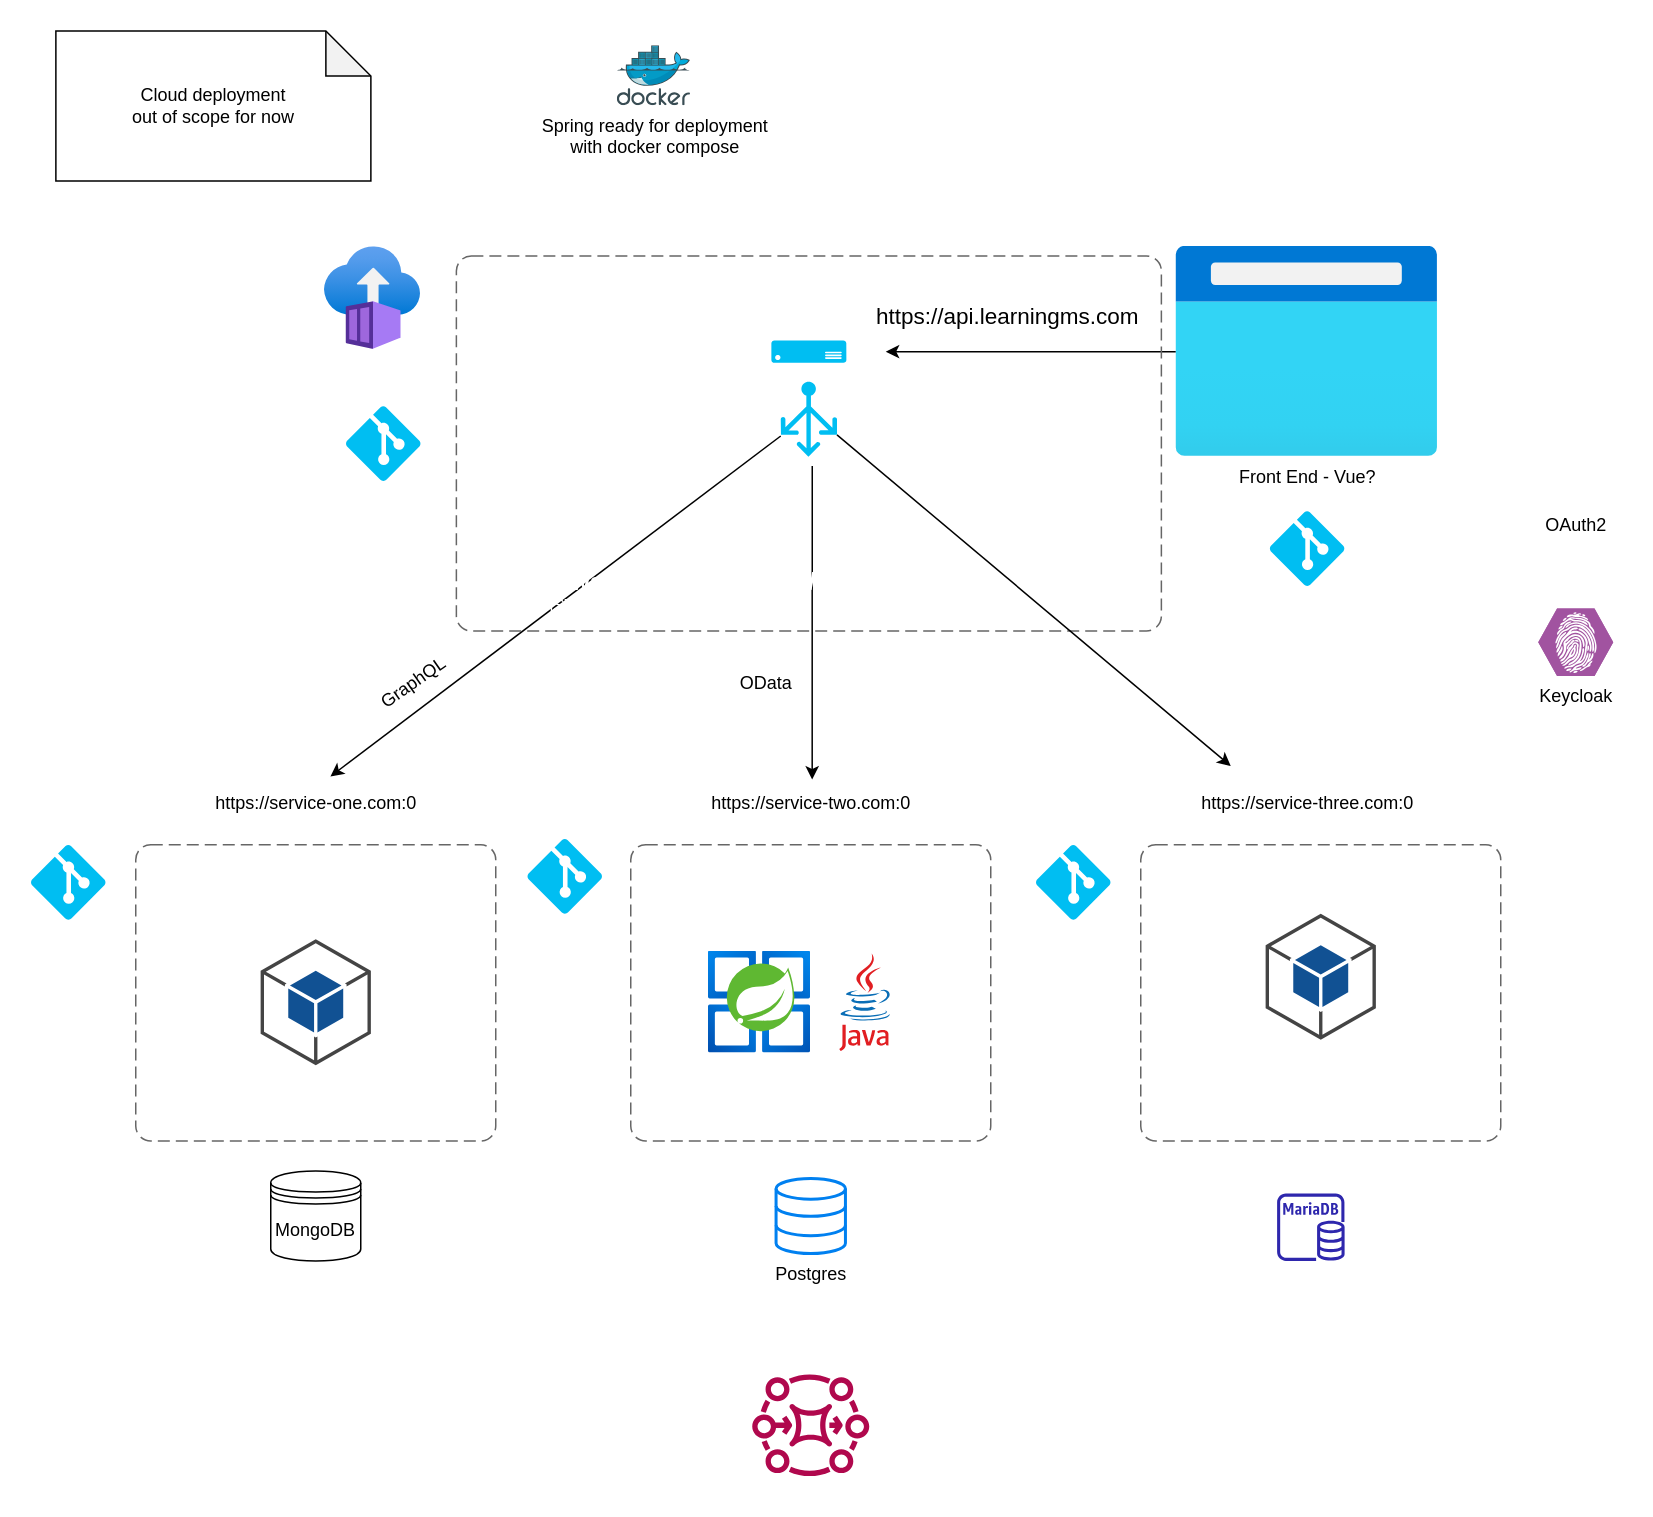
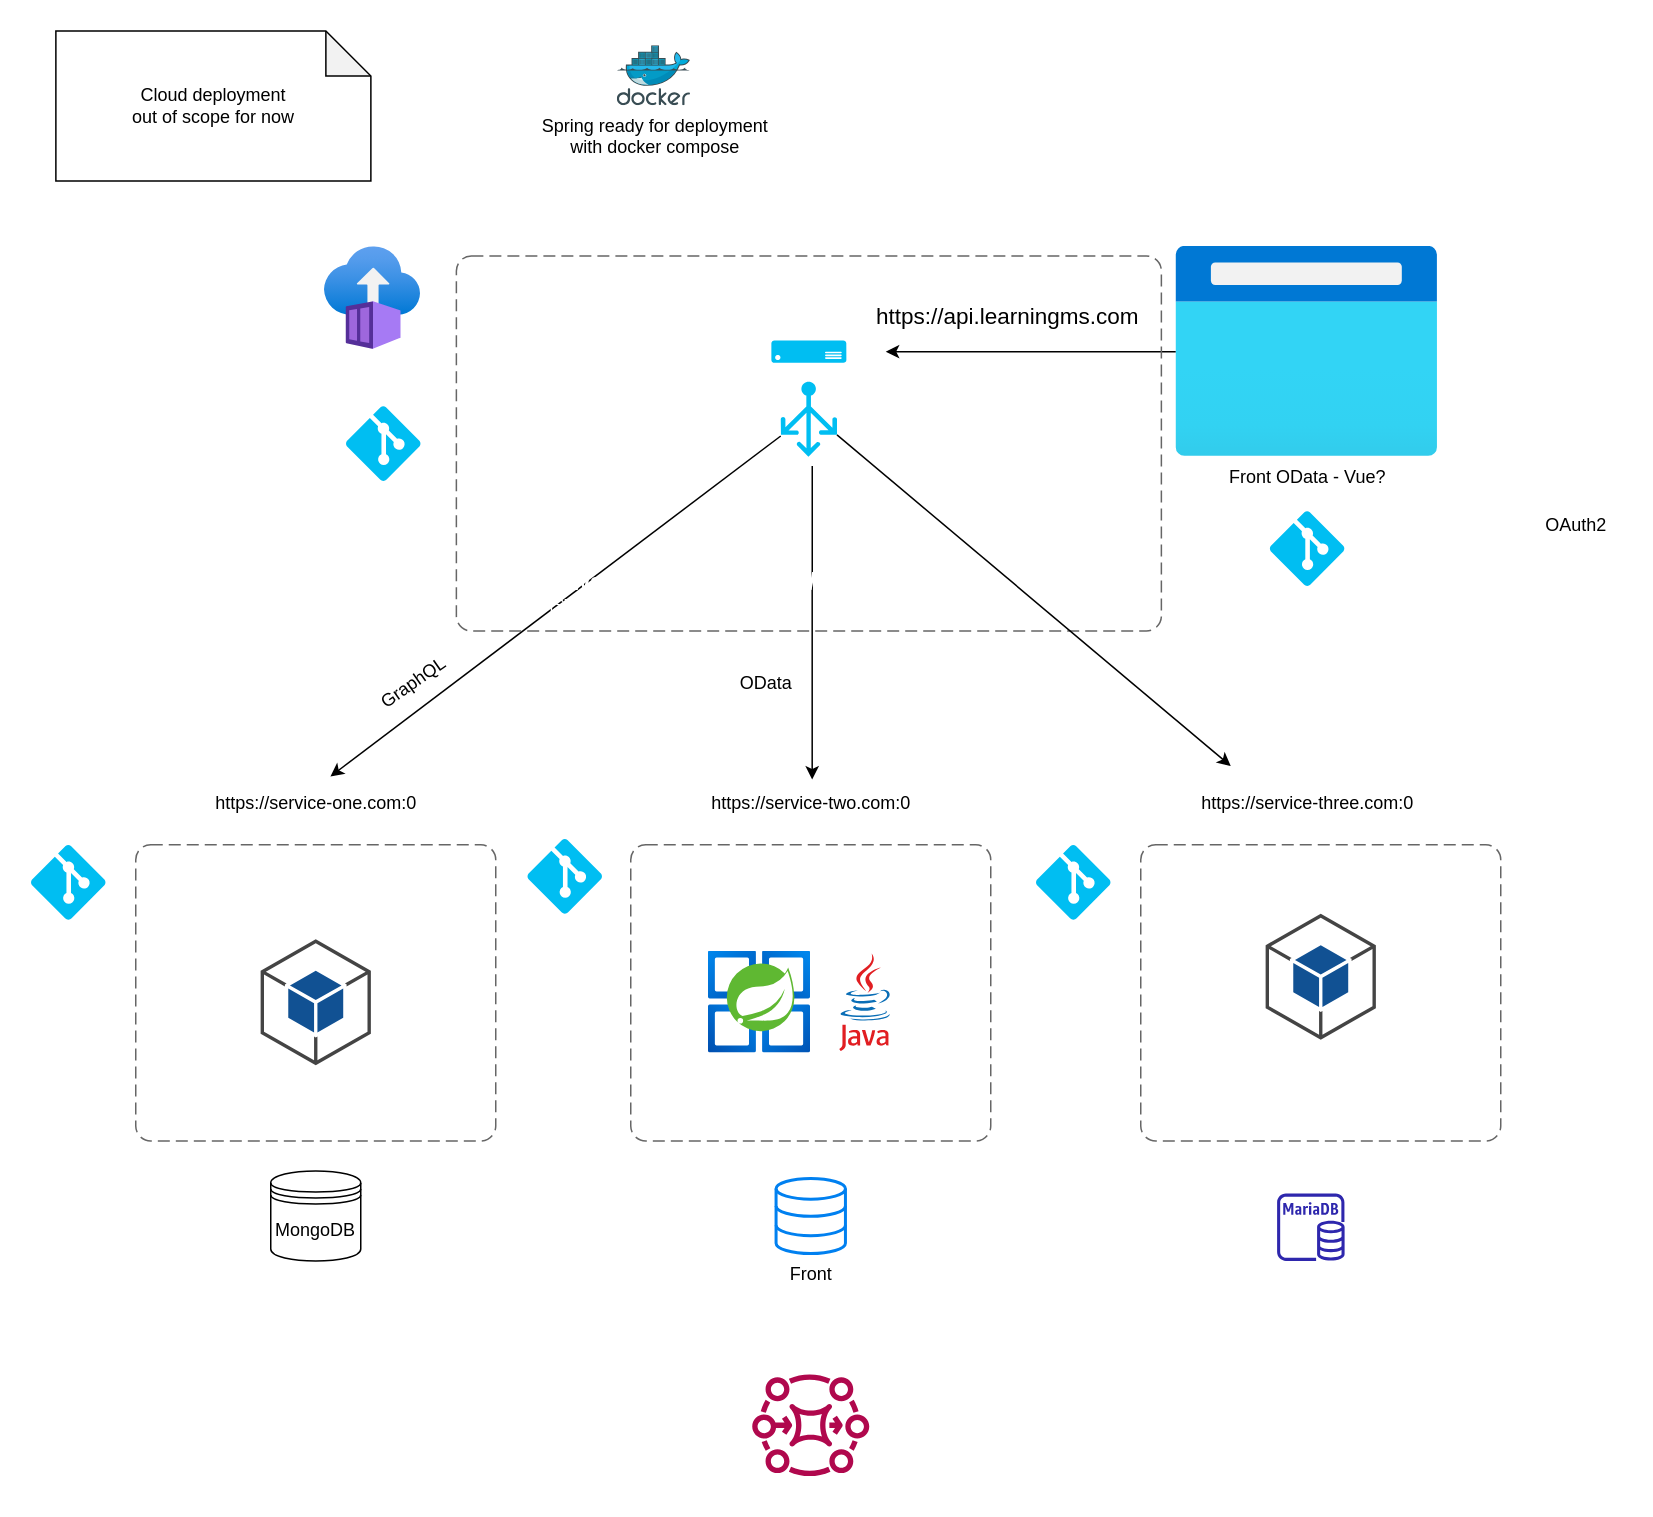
node "Front End - Vue?": label "Front End - Vue?" -> "Front OData - Vue?"
node "Keycloak": removed
node "Postgres": label "Postgres" -> "Front"
